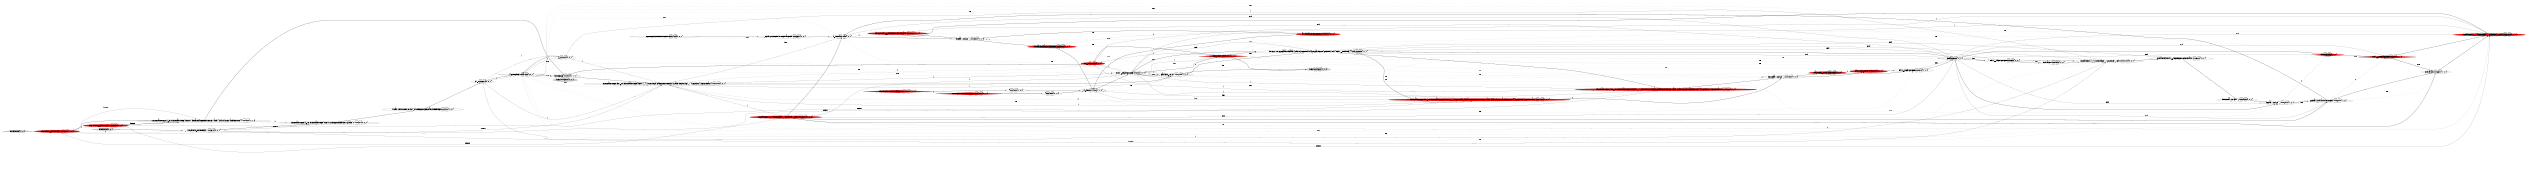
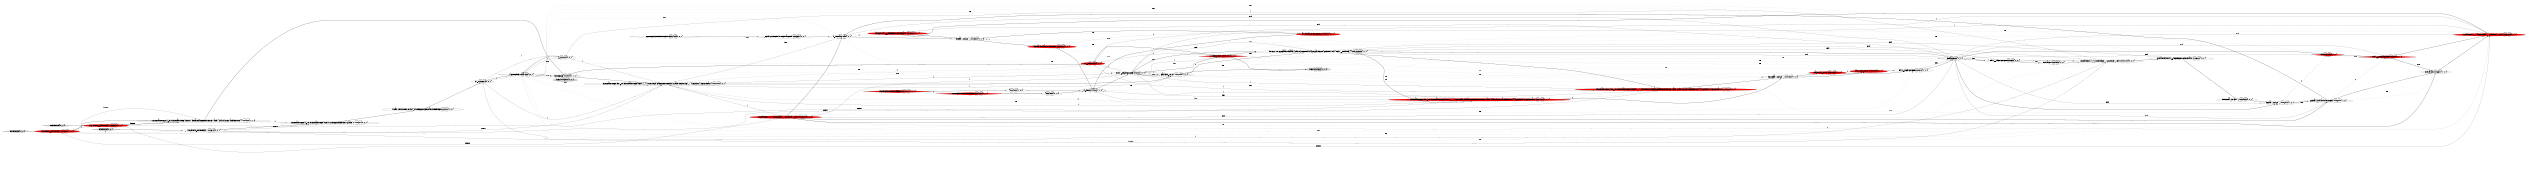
node "testSessionMoved['0', '1', '0']": added
